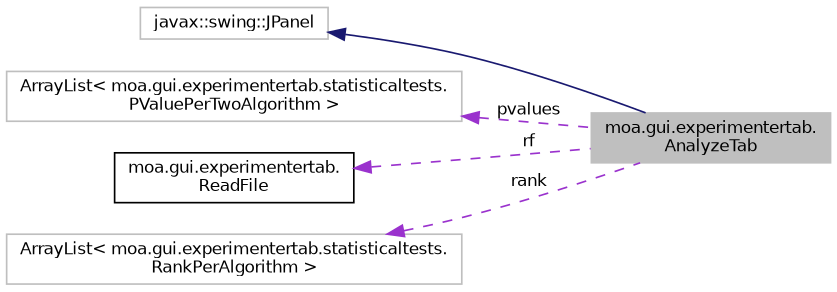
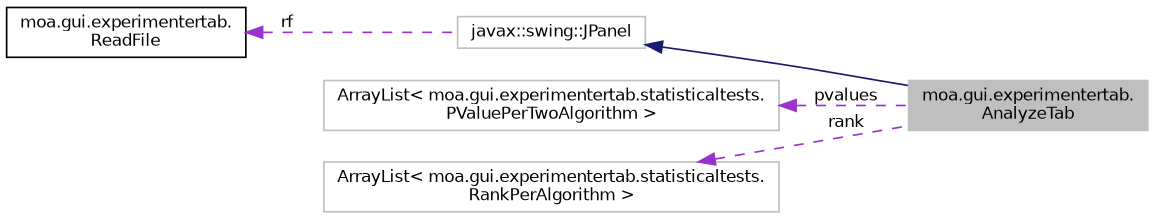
edge "moa.gui.experimentertab. AnalyzeTab" -> "moa.gui.experimentertab. ReadFile": now "javax::swing::JPanel" -> "moa.gui.experimentertab. ReadFile"
